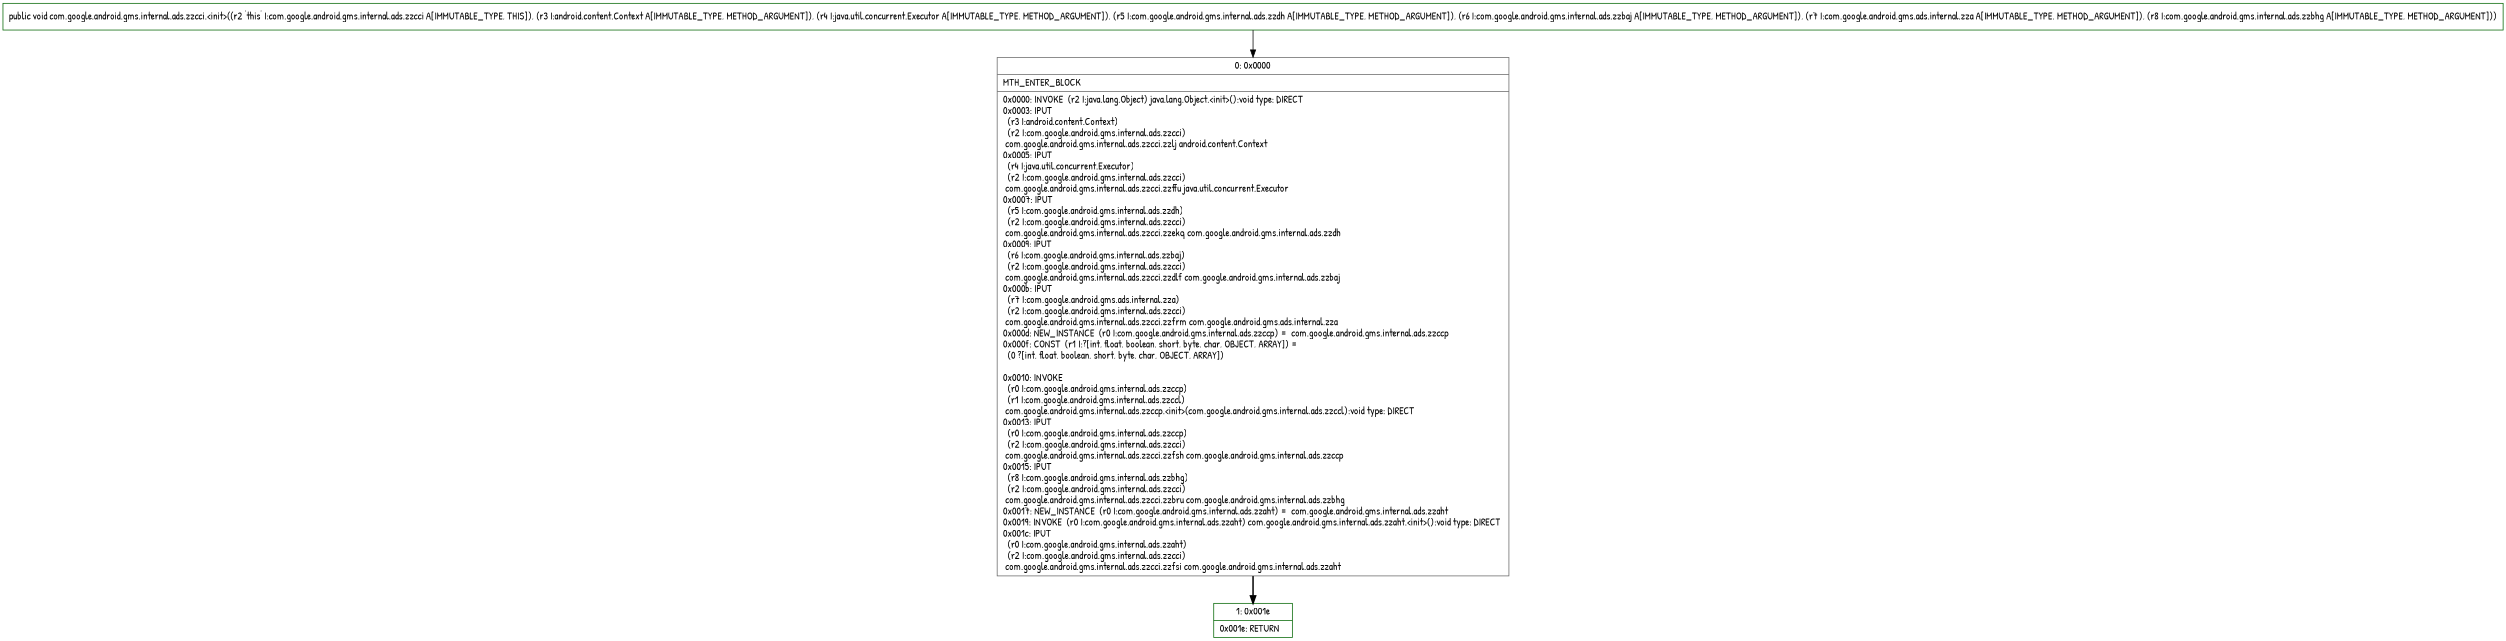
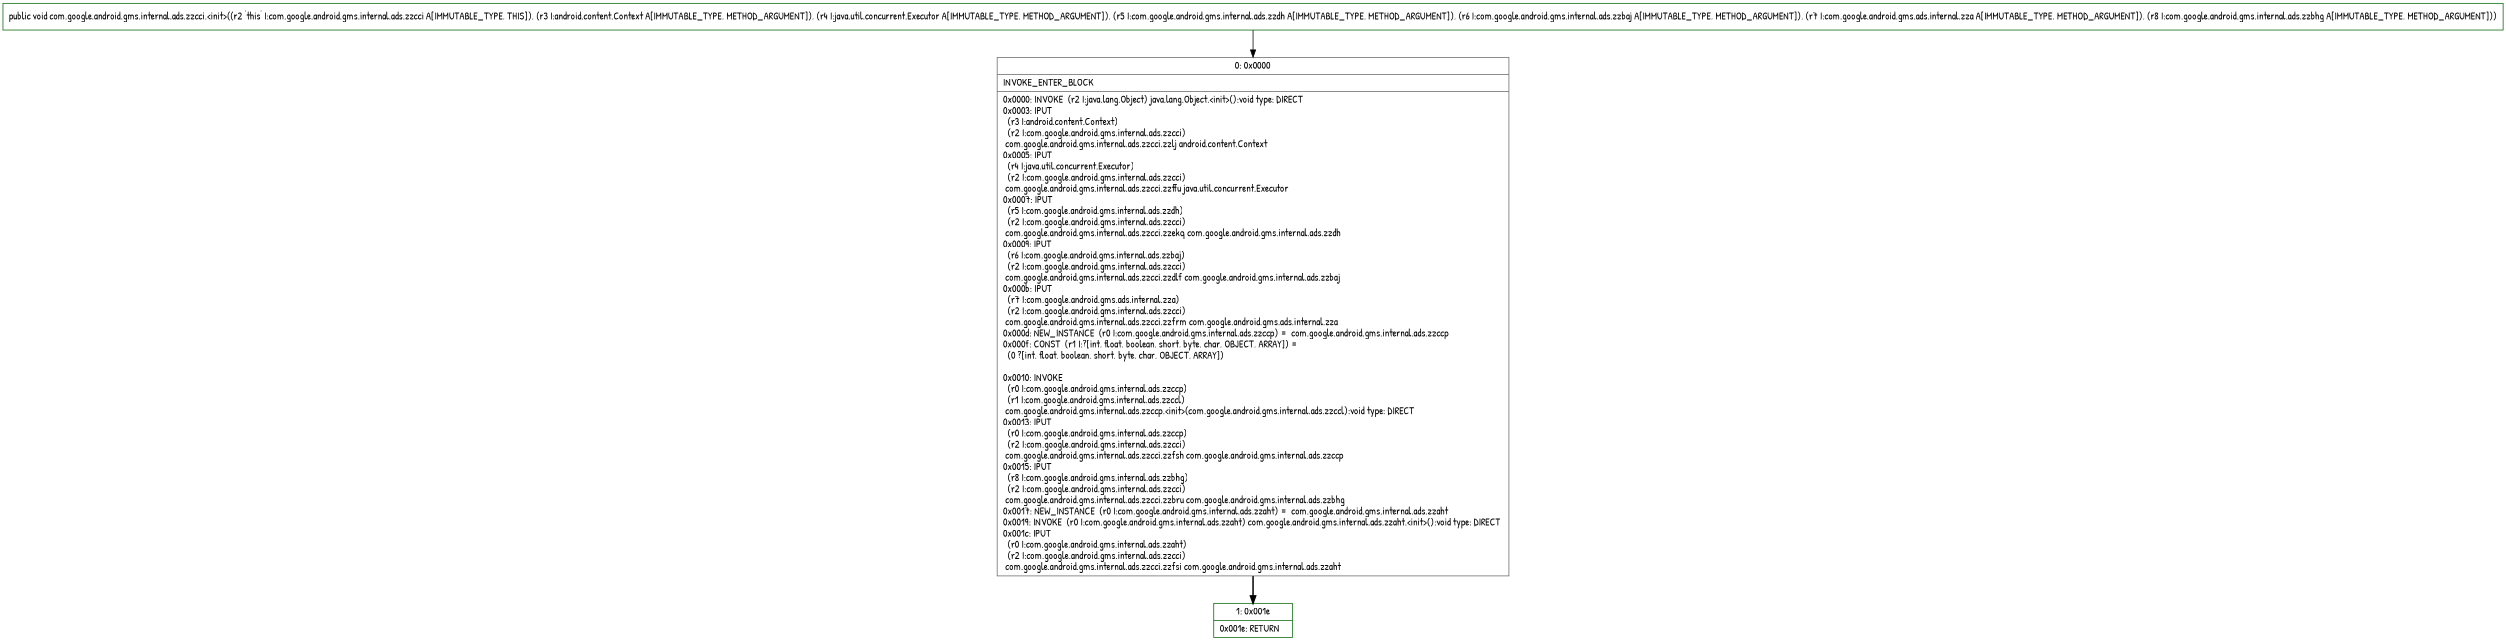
node "0: 0x0000": text "MTH_ENTER_BLOCK" -> "INVOKE_ENTER_BLOCK"
